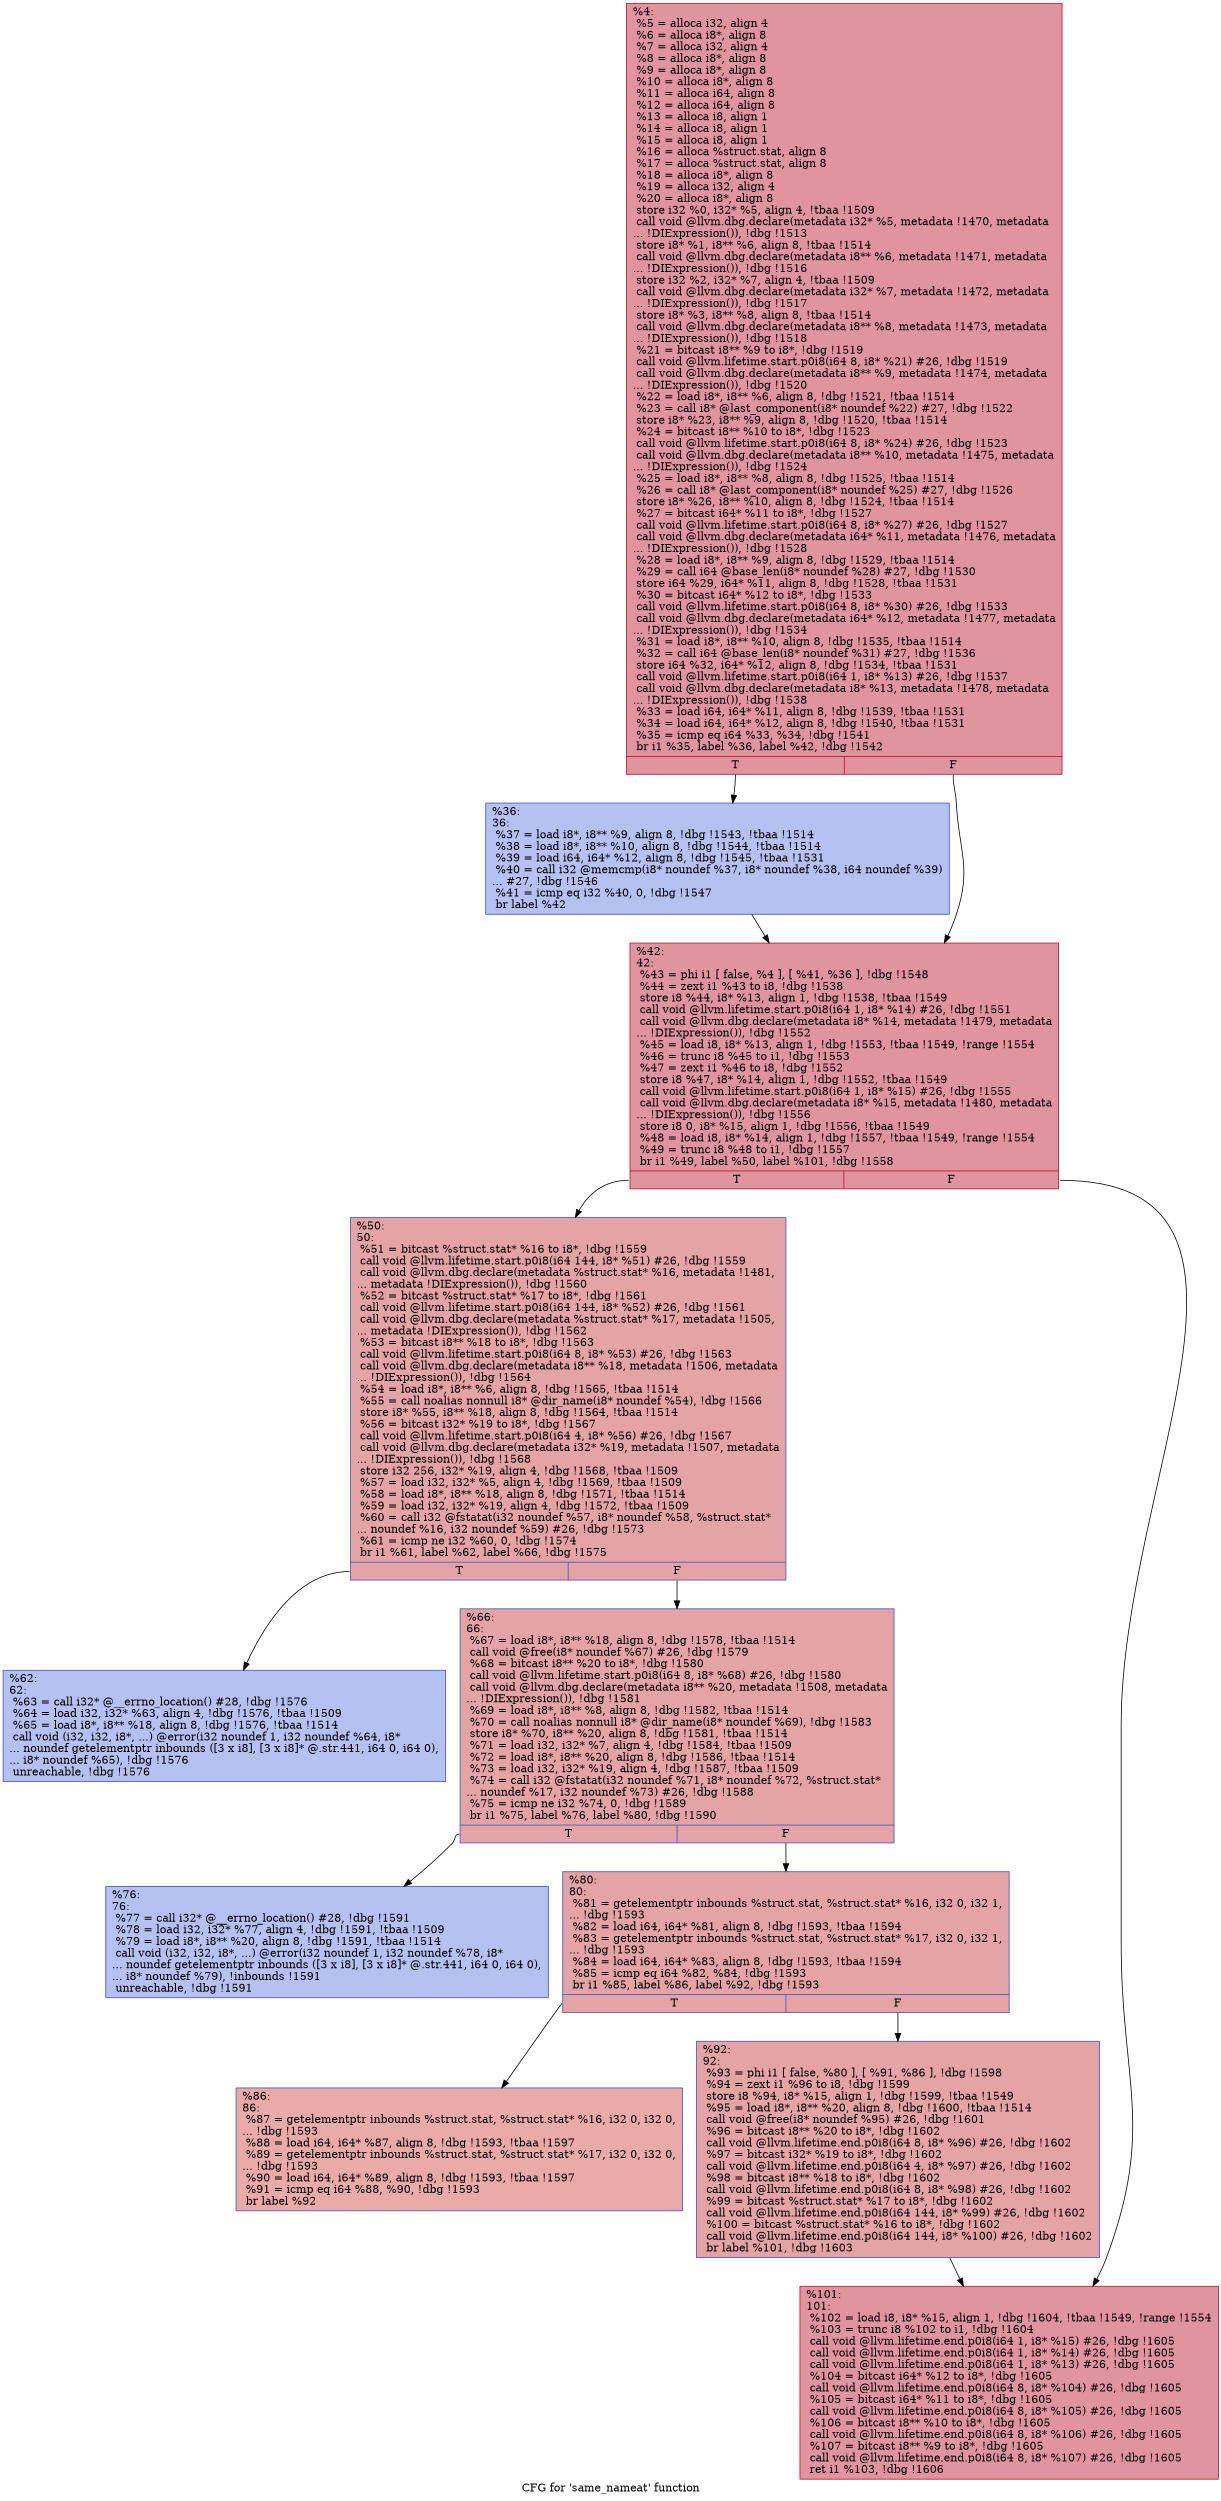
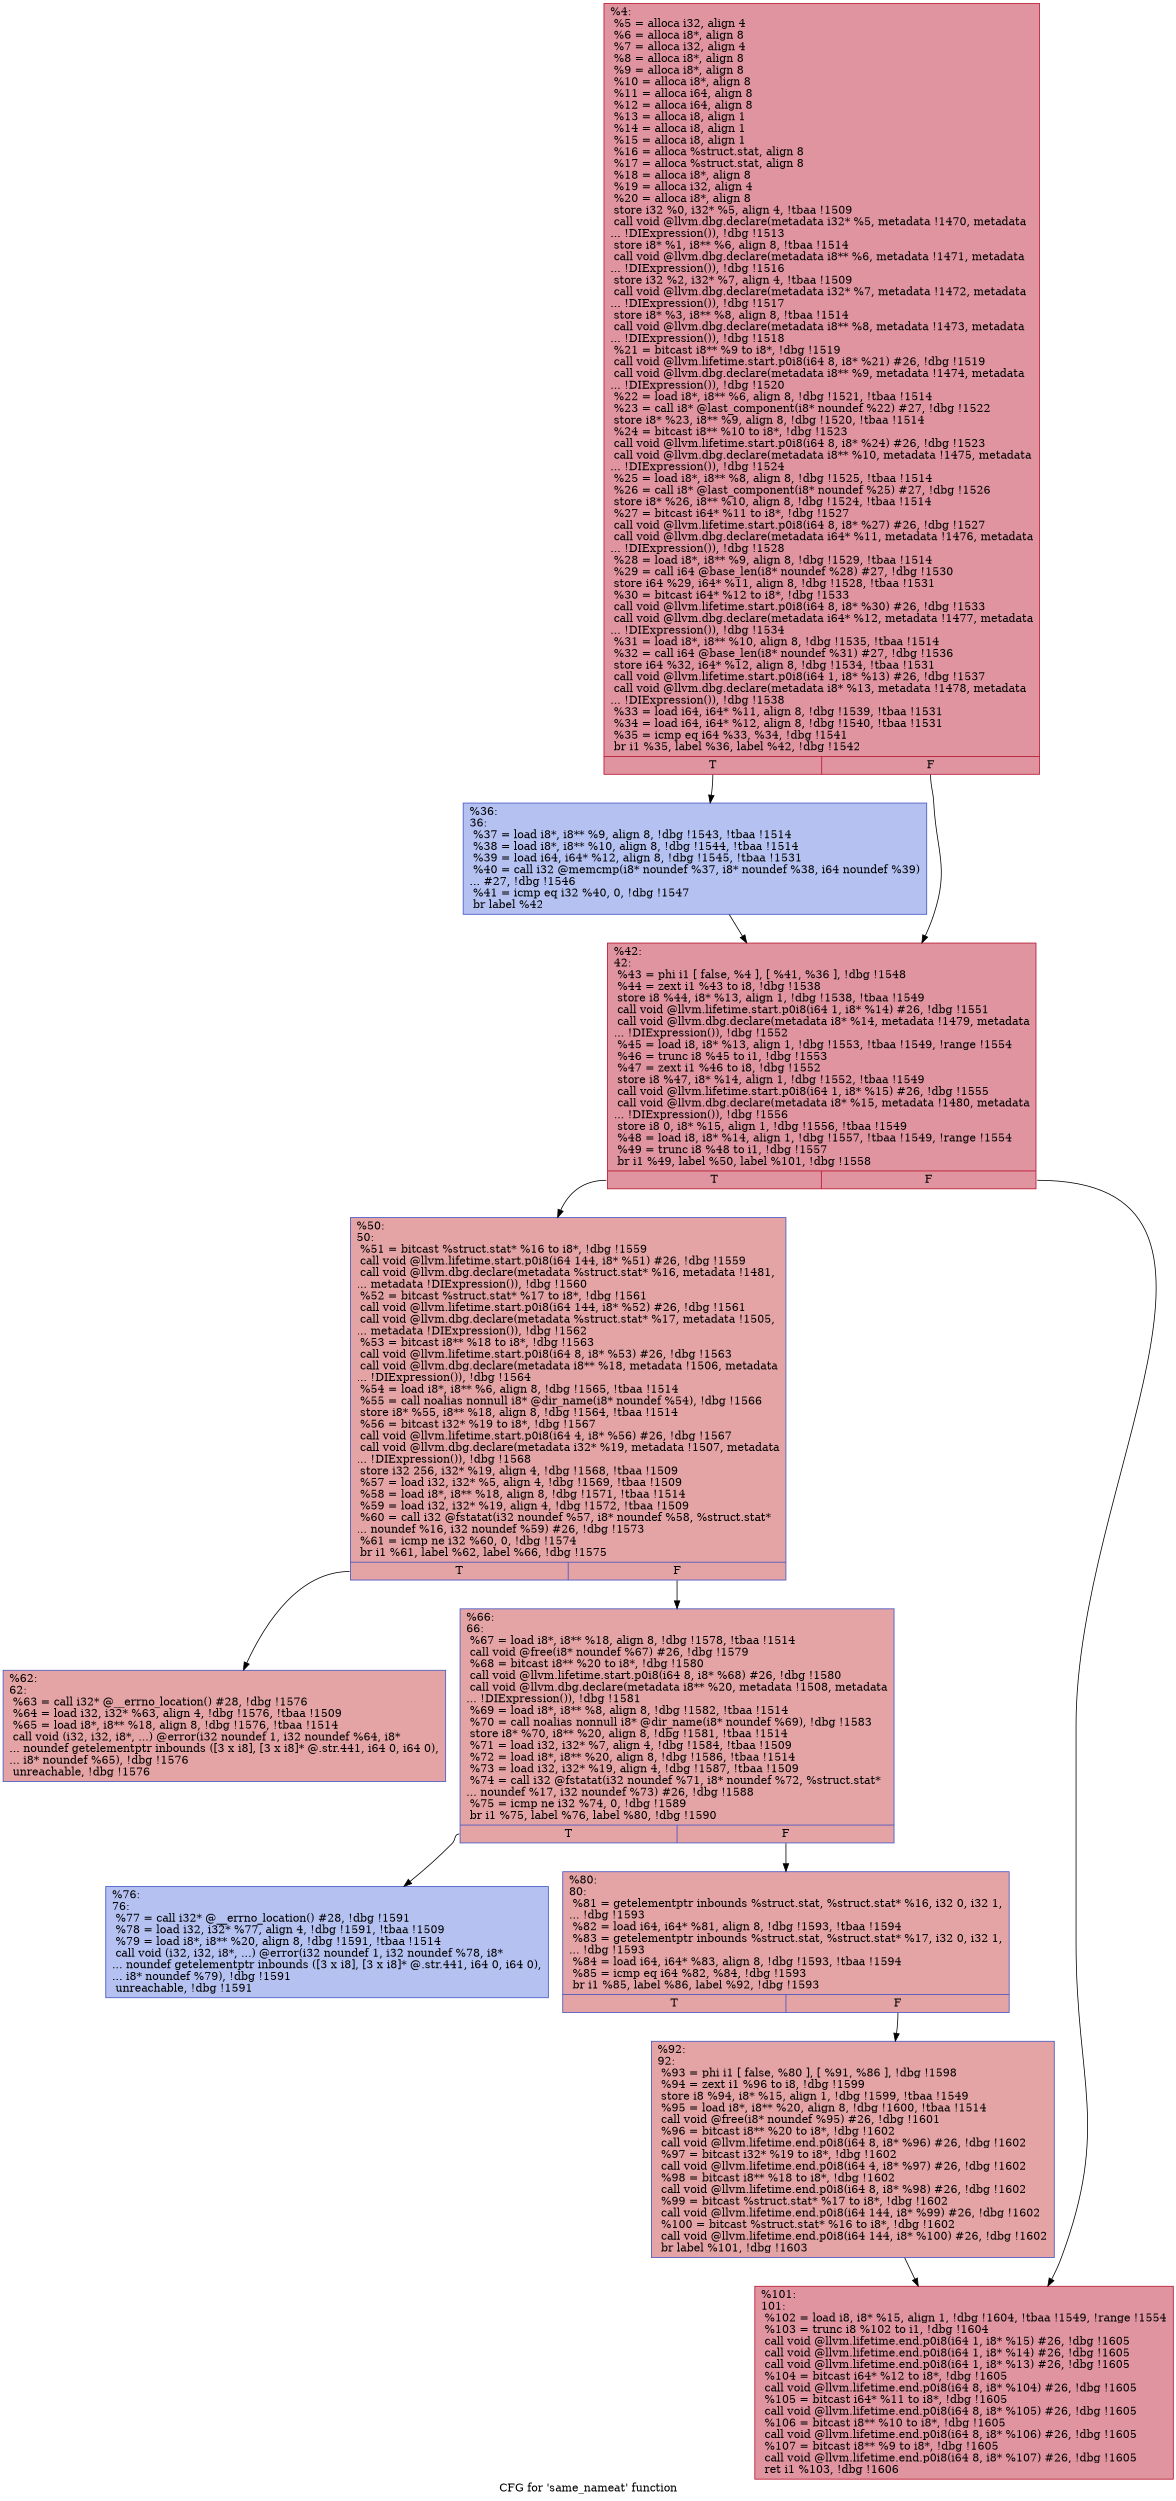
node "%62:": fillcolor #5572df70 -> #c32e3170
node "%76:": text "... i8* noundef %79), !inbounds !1591" -> "... i8* noundef %79), !dbg !1591"
node "%86:": removed
